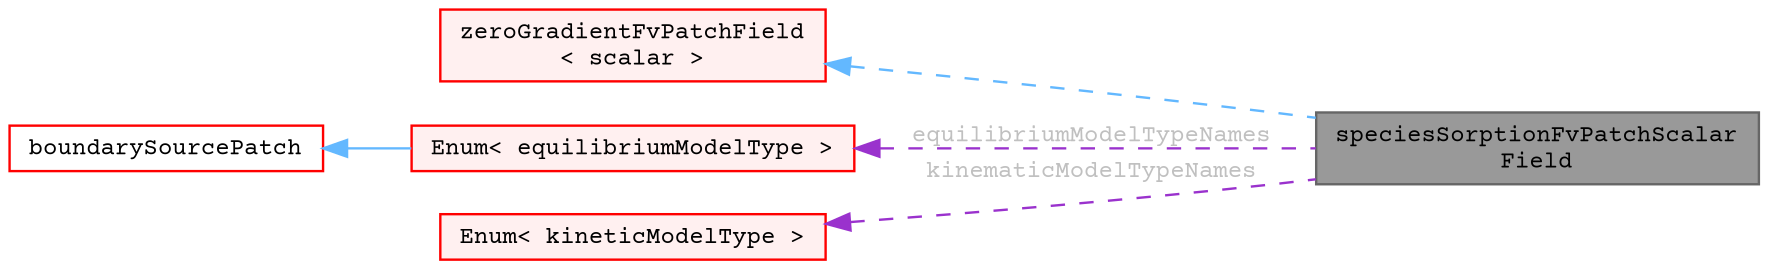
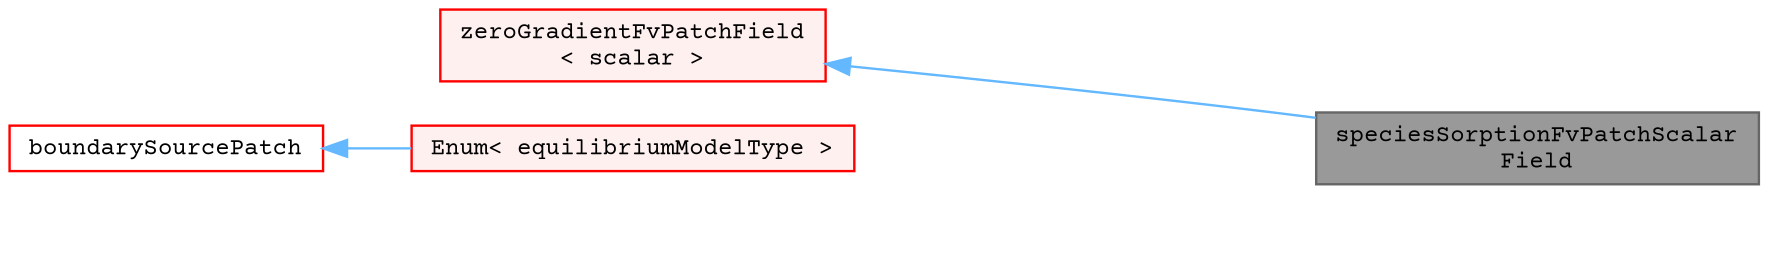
edge "speciesSorptionFvPatchScalar Field" -> "zeroGradientFvPatchField < scalar >": style dashed -> solid
edge "speciesSorptionFvPatchScalar Field" -> "Enum< equilibriumModelType >": removed, label "equilibriumModelTypeNames"
node "Enum< kineticModelType >": removed
